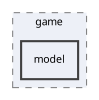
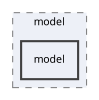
cluster "game": label "game" -> "model"
